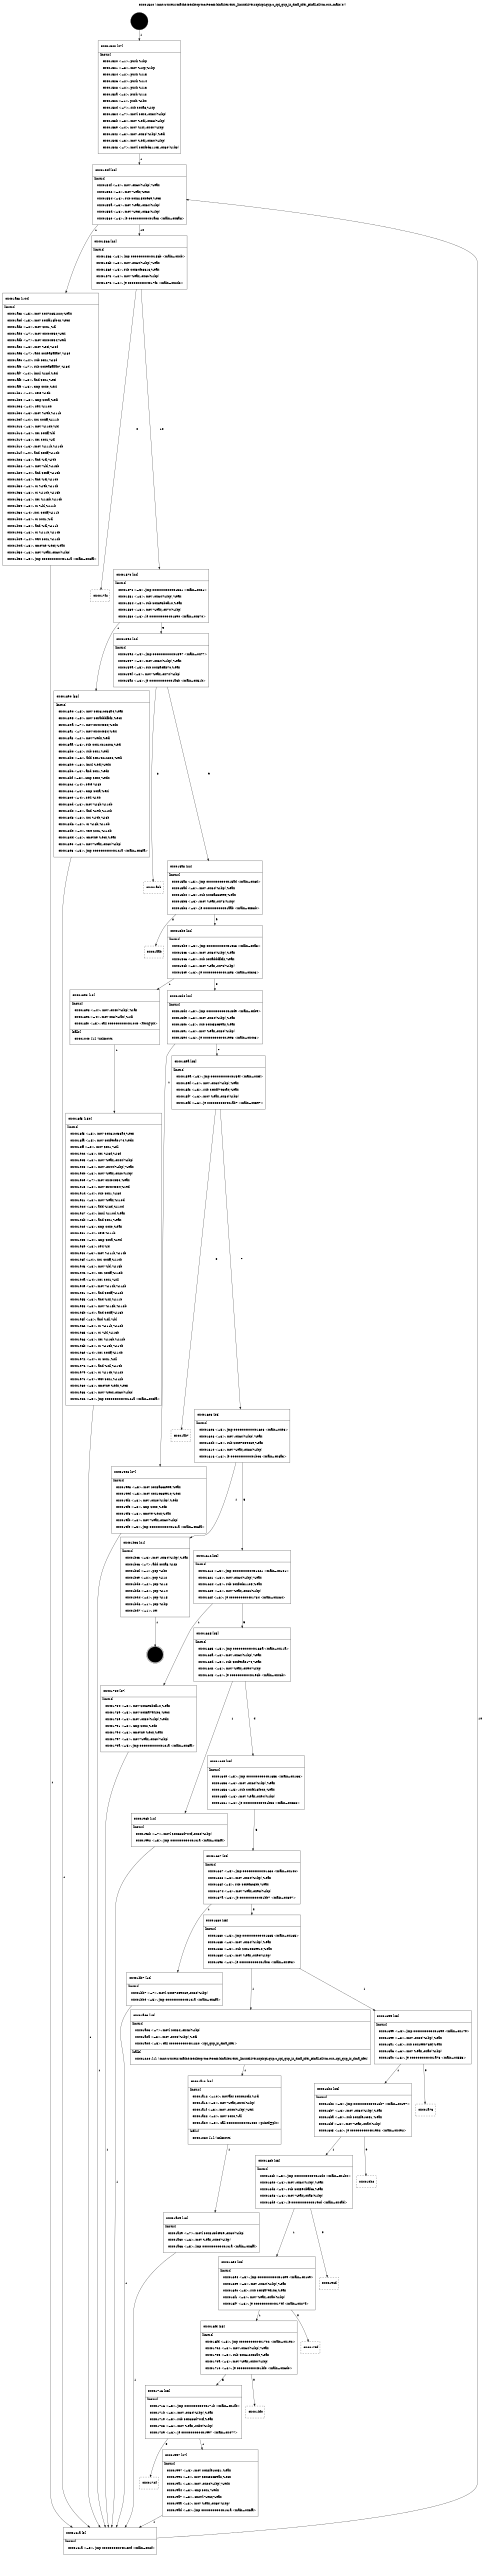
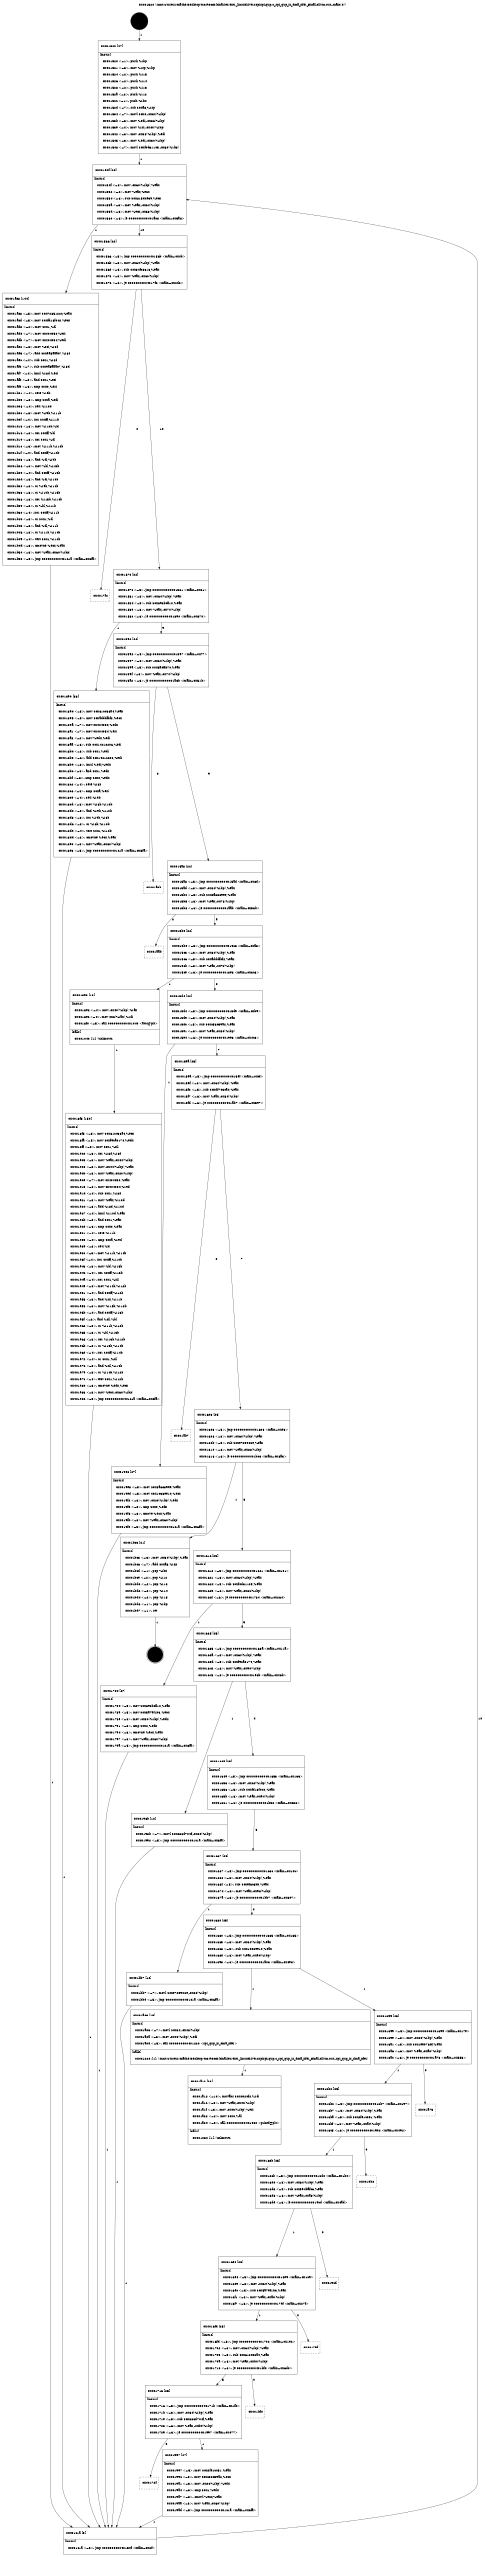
node "0x401a29 [18]": removed
